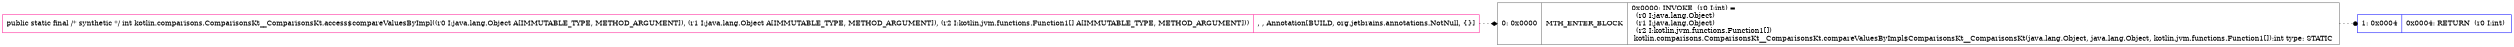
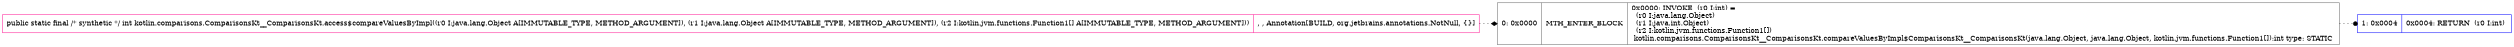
node "0: 0x0000": text "(r1 I:java.lang.Object)" -> "(r1 I:java.int.Object)"
